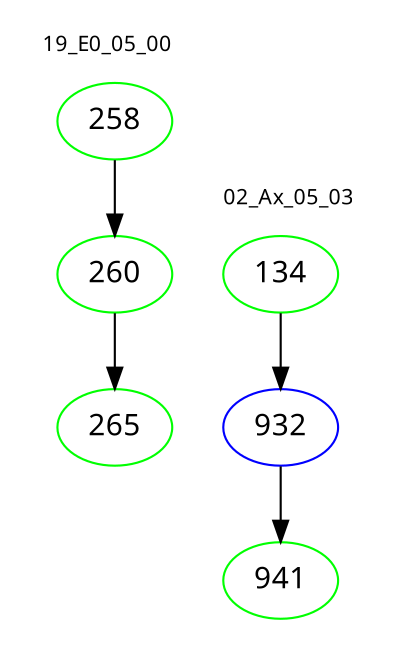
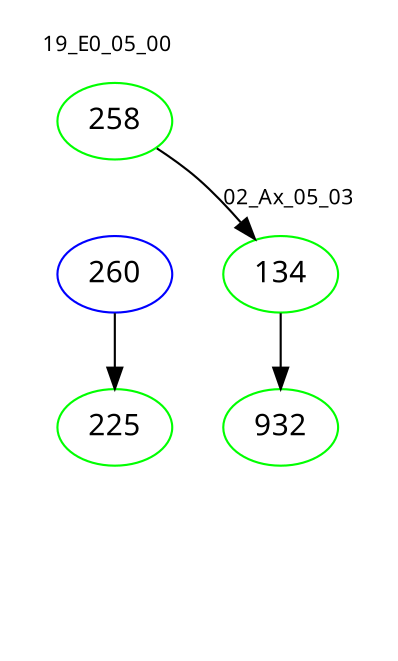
edge "258" -> "260": now "258" -> "134"
node "260": color green -> blue
node "265": label "265" -> "225"
node "932": color blue -> green
node "941": removed
